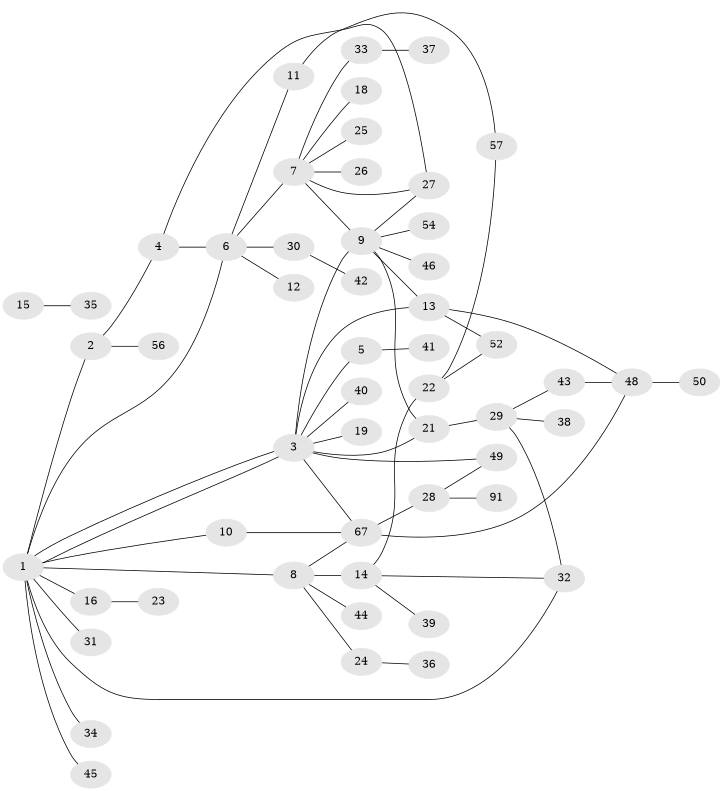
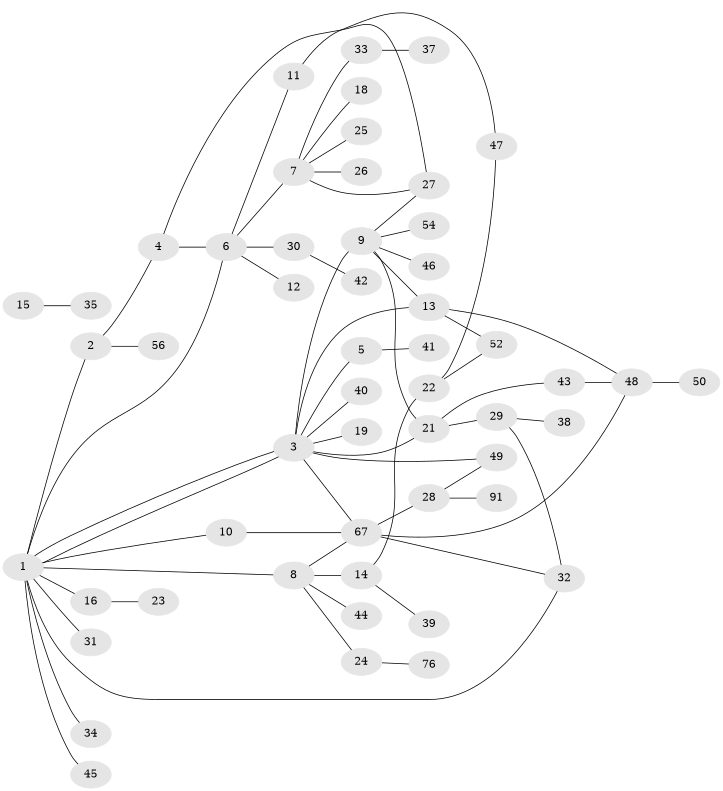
node "57": label "57" -> "47"
edge "7" -- "9": removed
edge "43" -- "29": now "43" -- "21"
edge "14" -- "32": now "67" -- "32"
node "36": label "36" -> "76"
